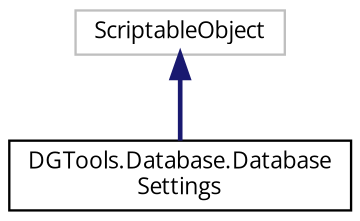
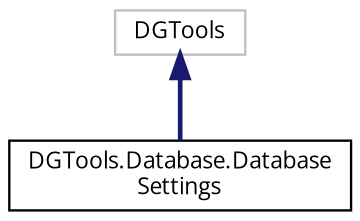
node "ScriptableObject": label "ScriptableObject" -> "DGTools"
